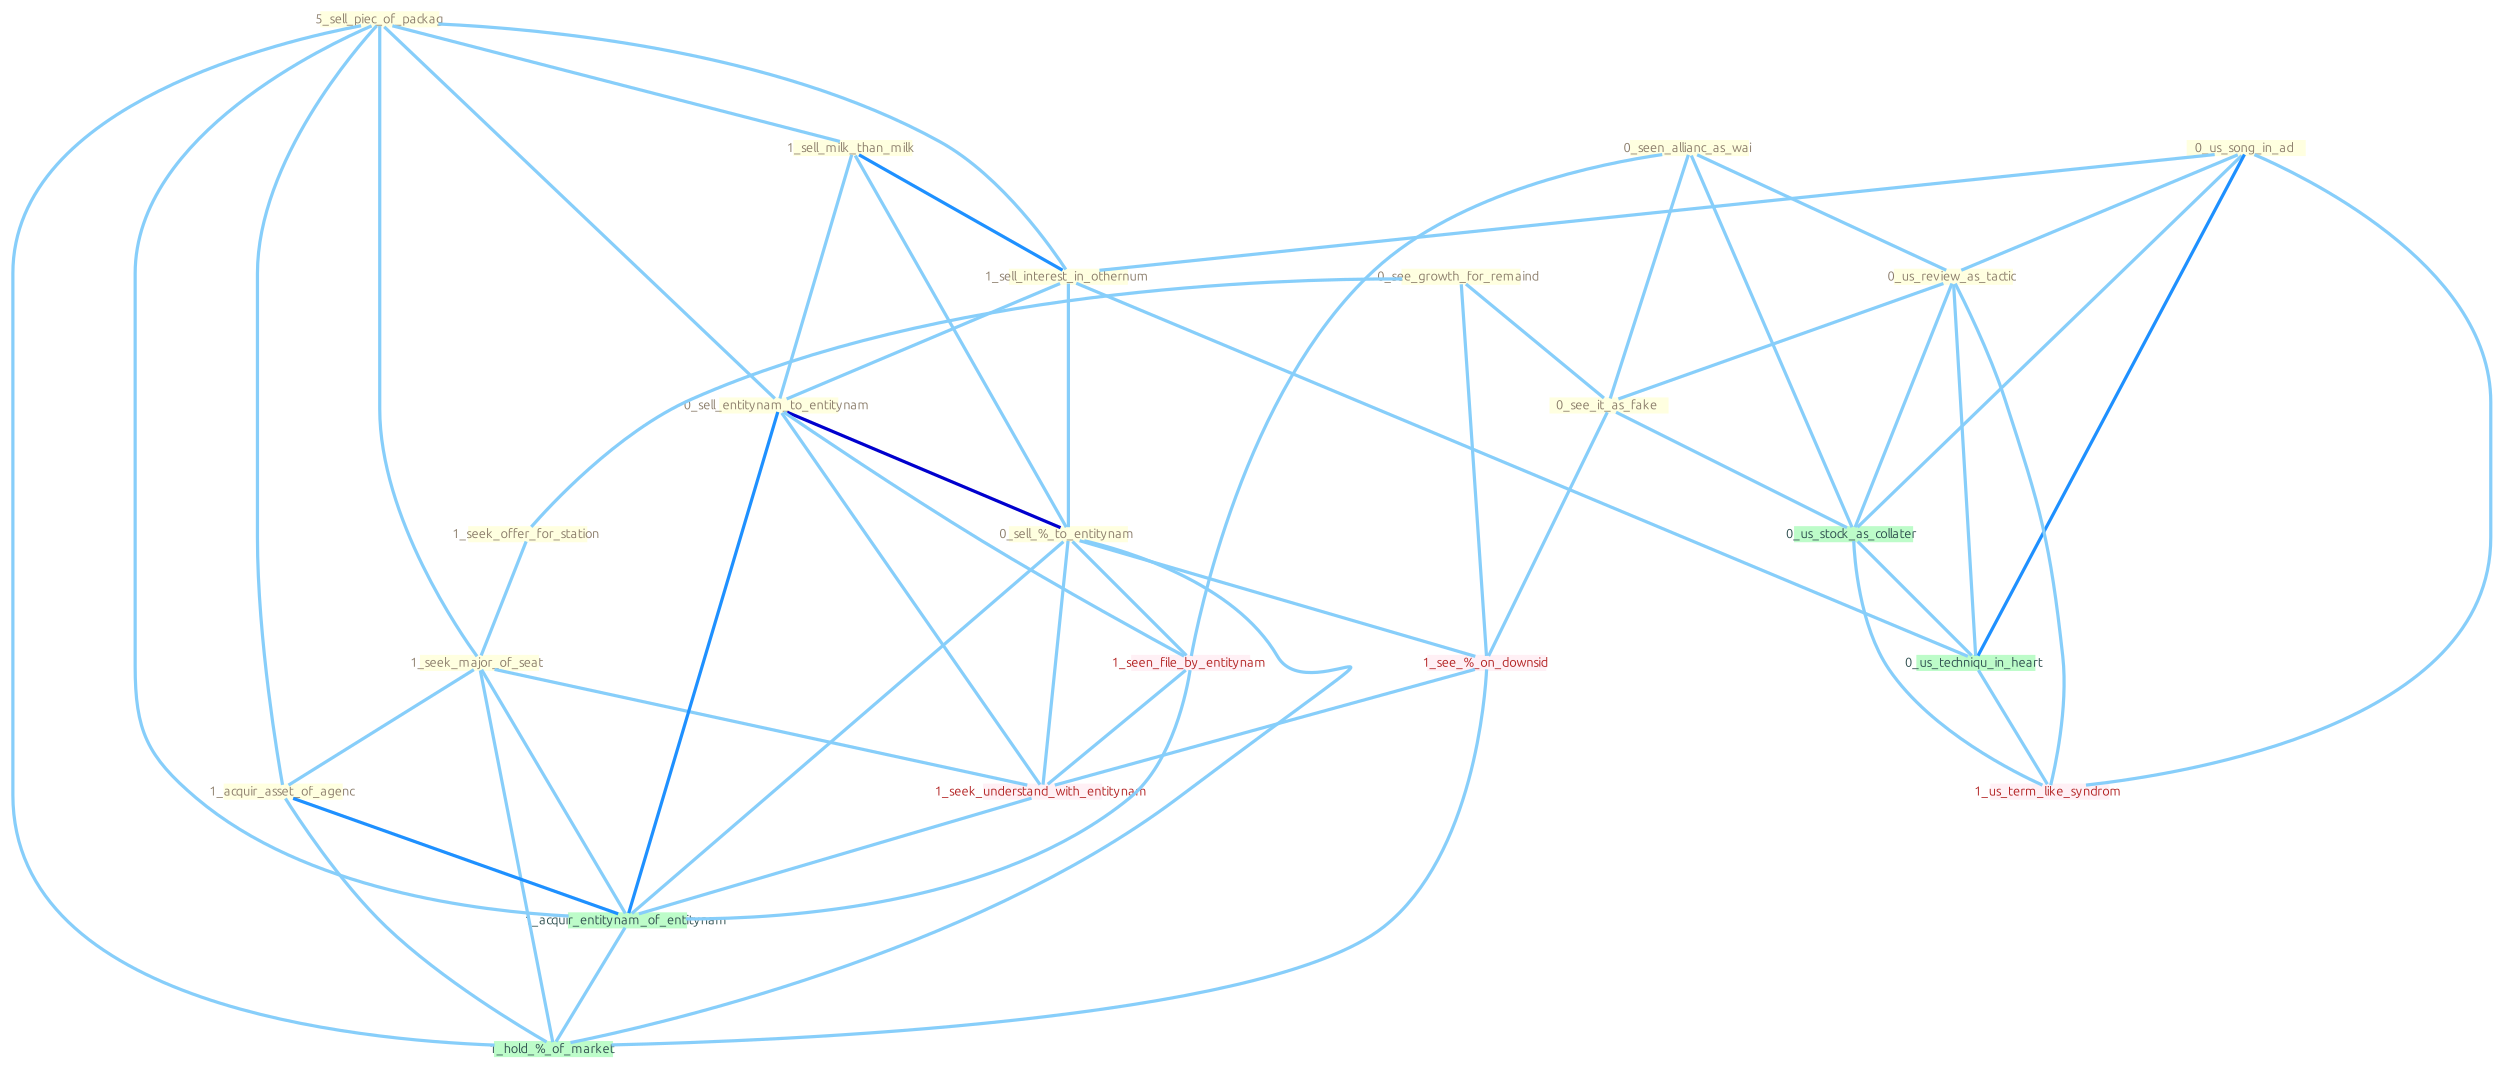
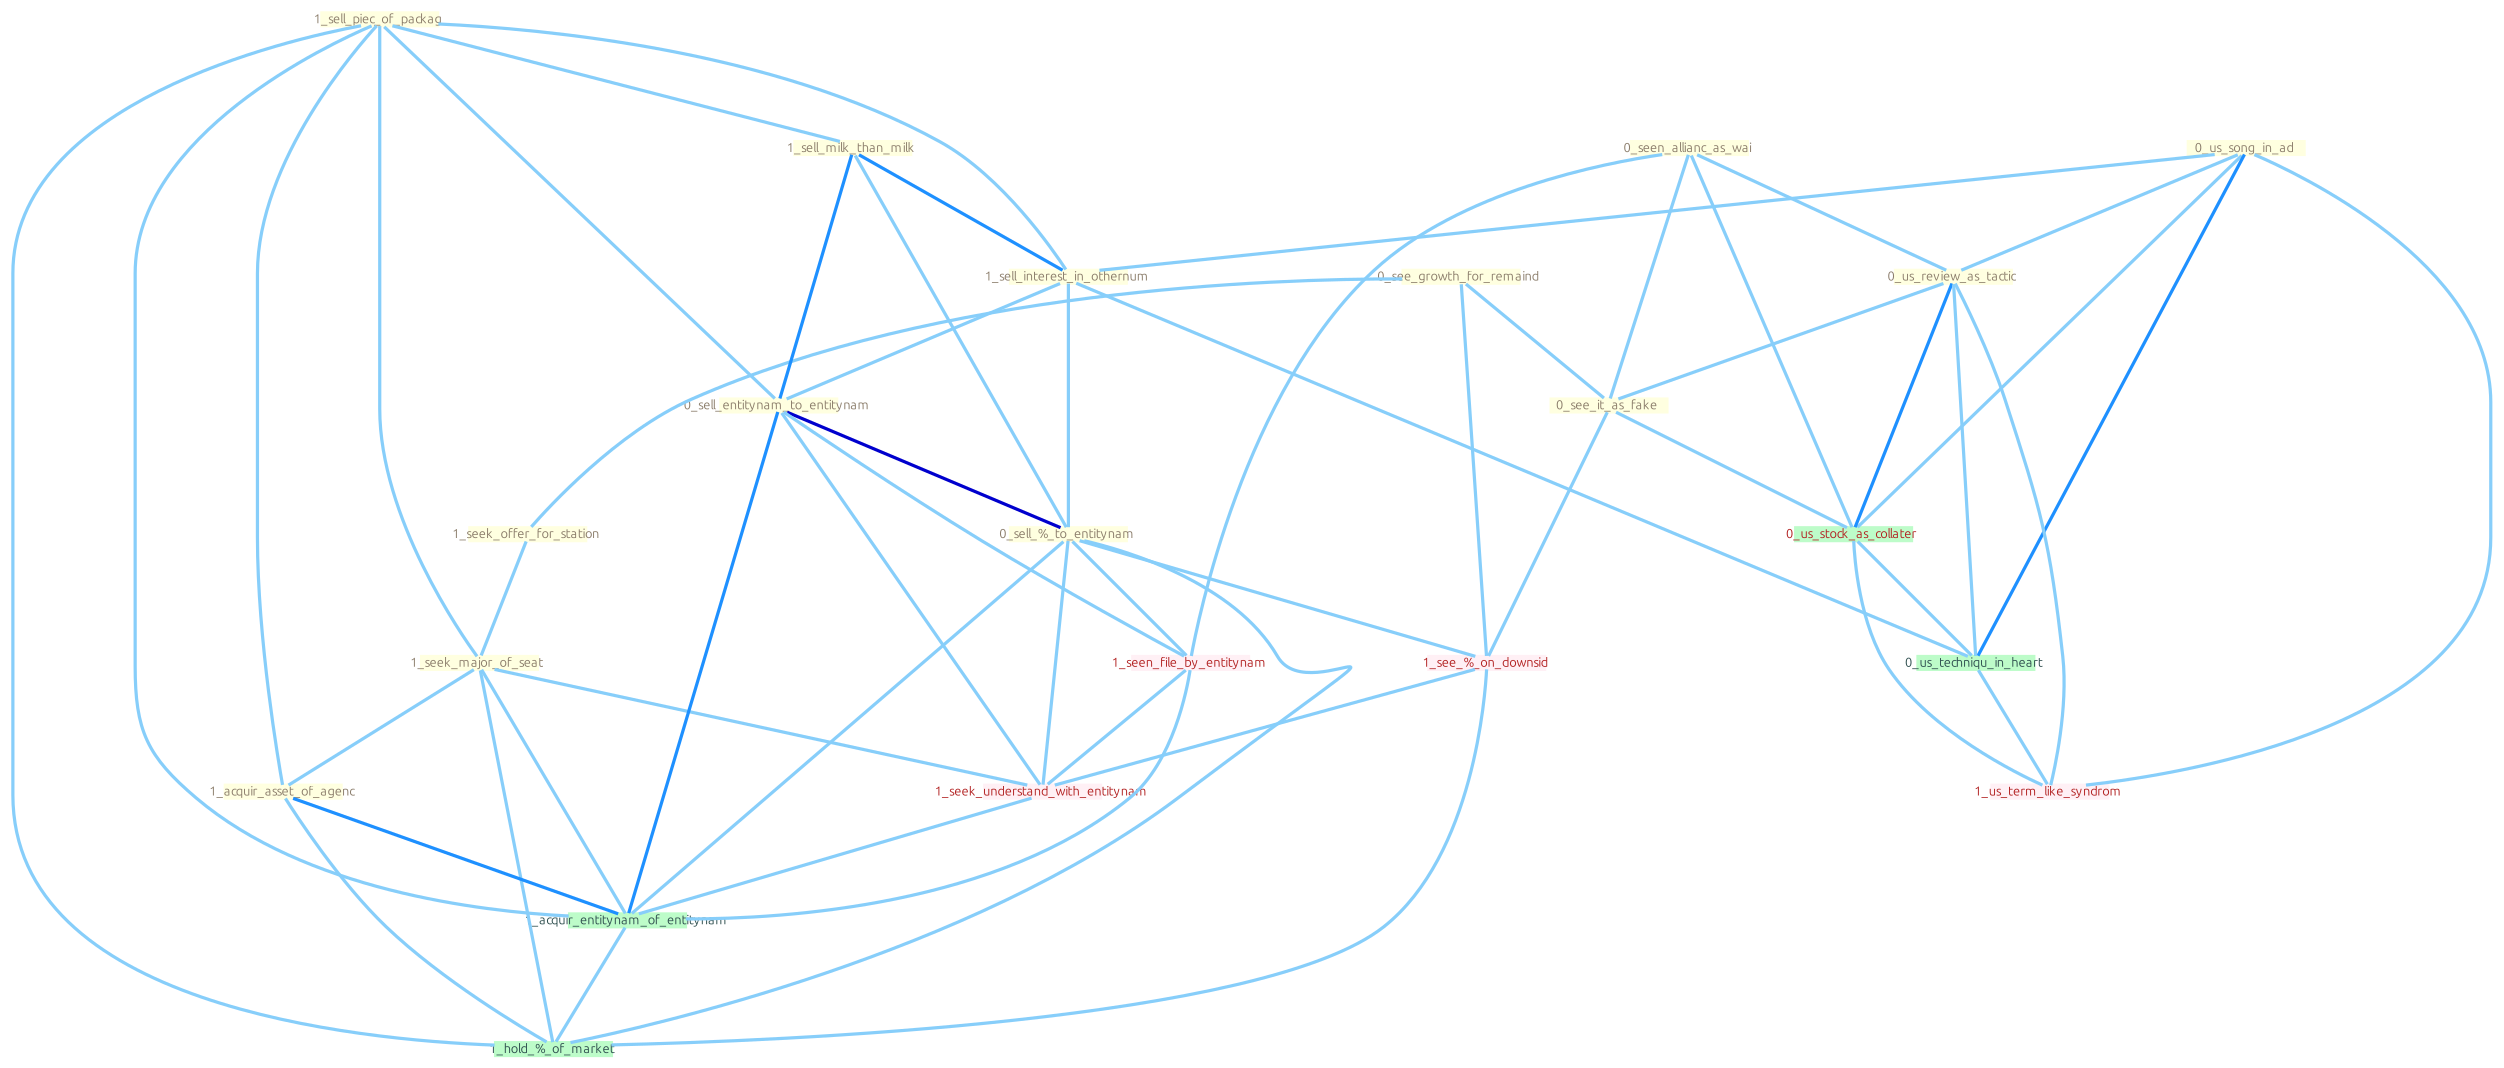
node "5_sell_piec_of_packag": label "5_sell_piec_of_packag" -> "1_sell_piec_of_packag"
edge "1_sell_milk_than_milk" -- "0_sell_entitynam_to_entitynam": color #87cefa -> #1e90ff
edge "0_us_review_as_tactic" -- "0_us_stock_as_collater": color #87cefa -> #1e90ff
node "0_us_stock_as_collater": fontcolor #2f4f4f -> #b22222
